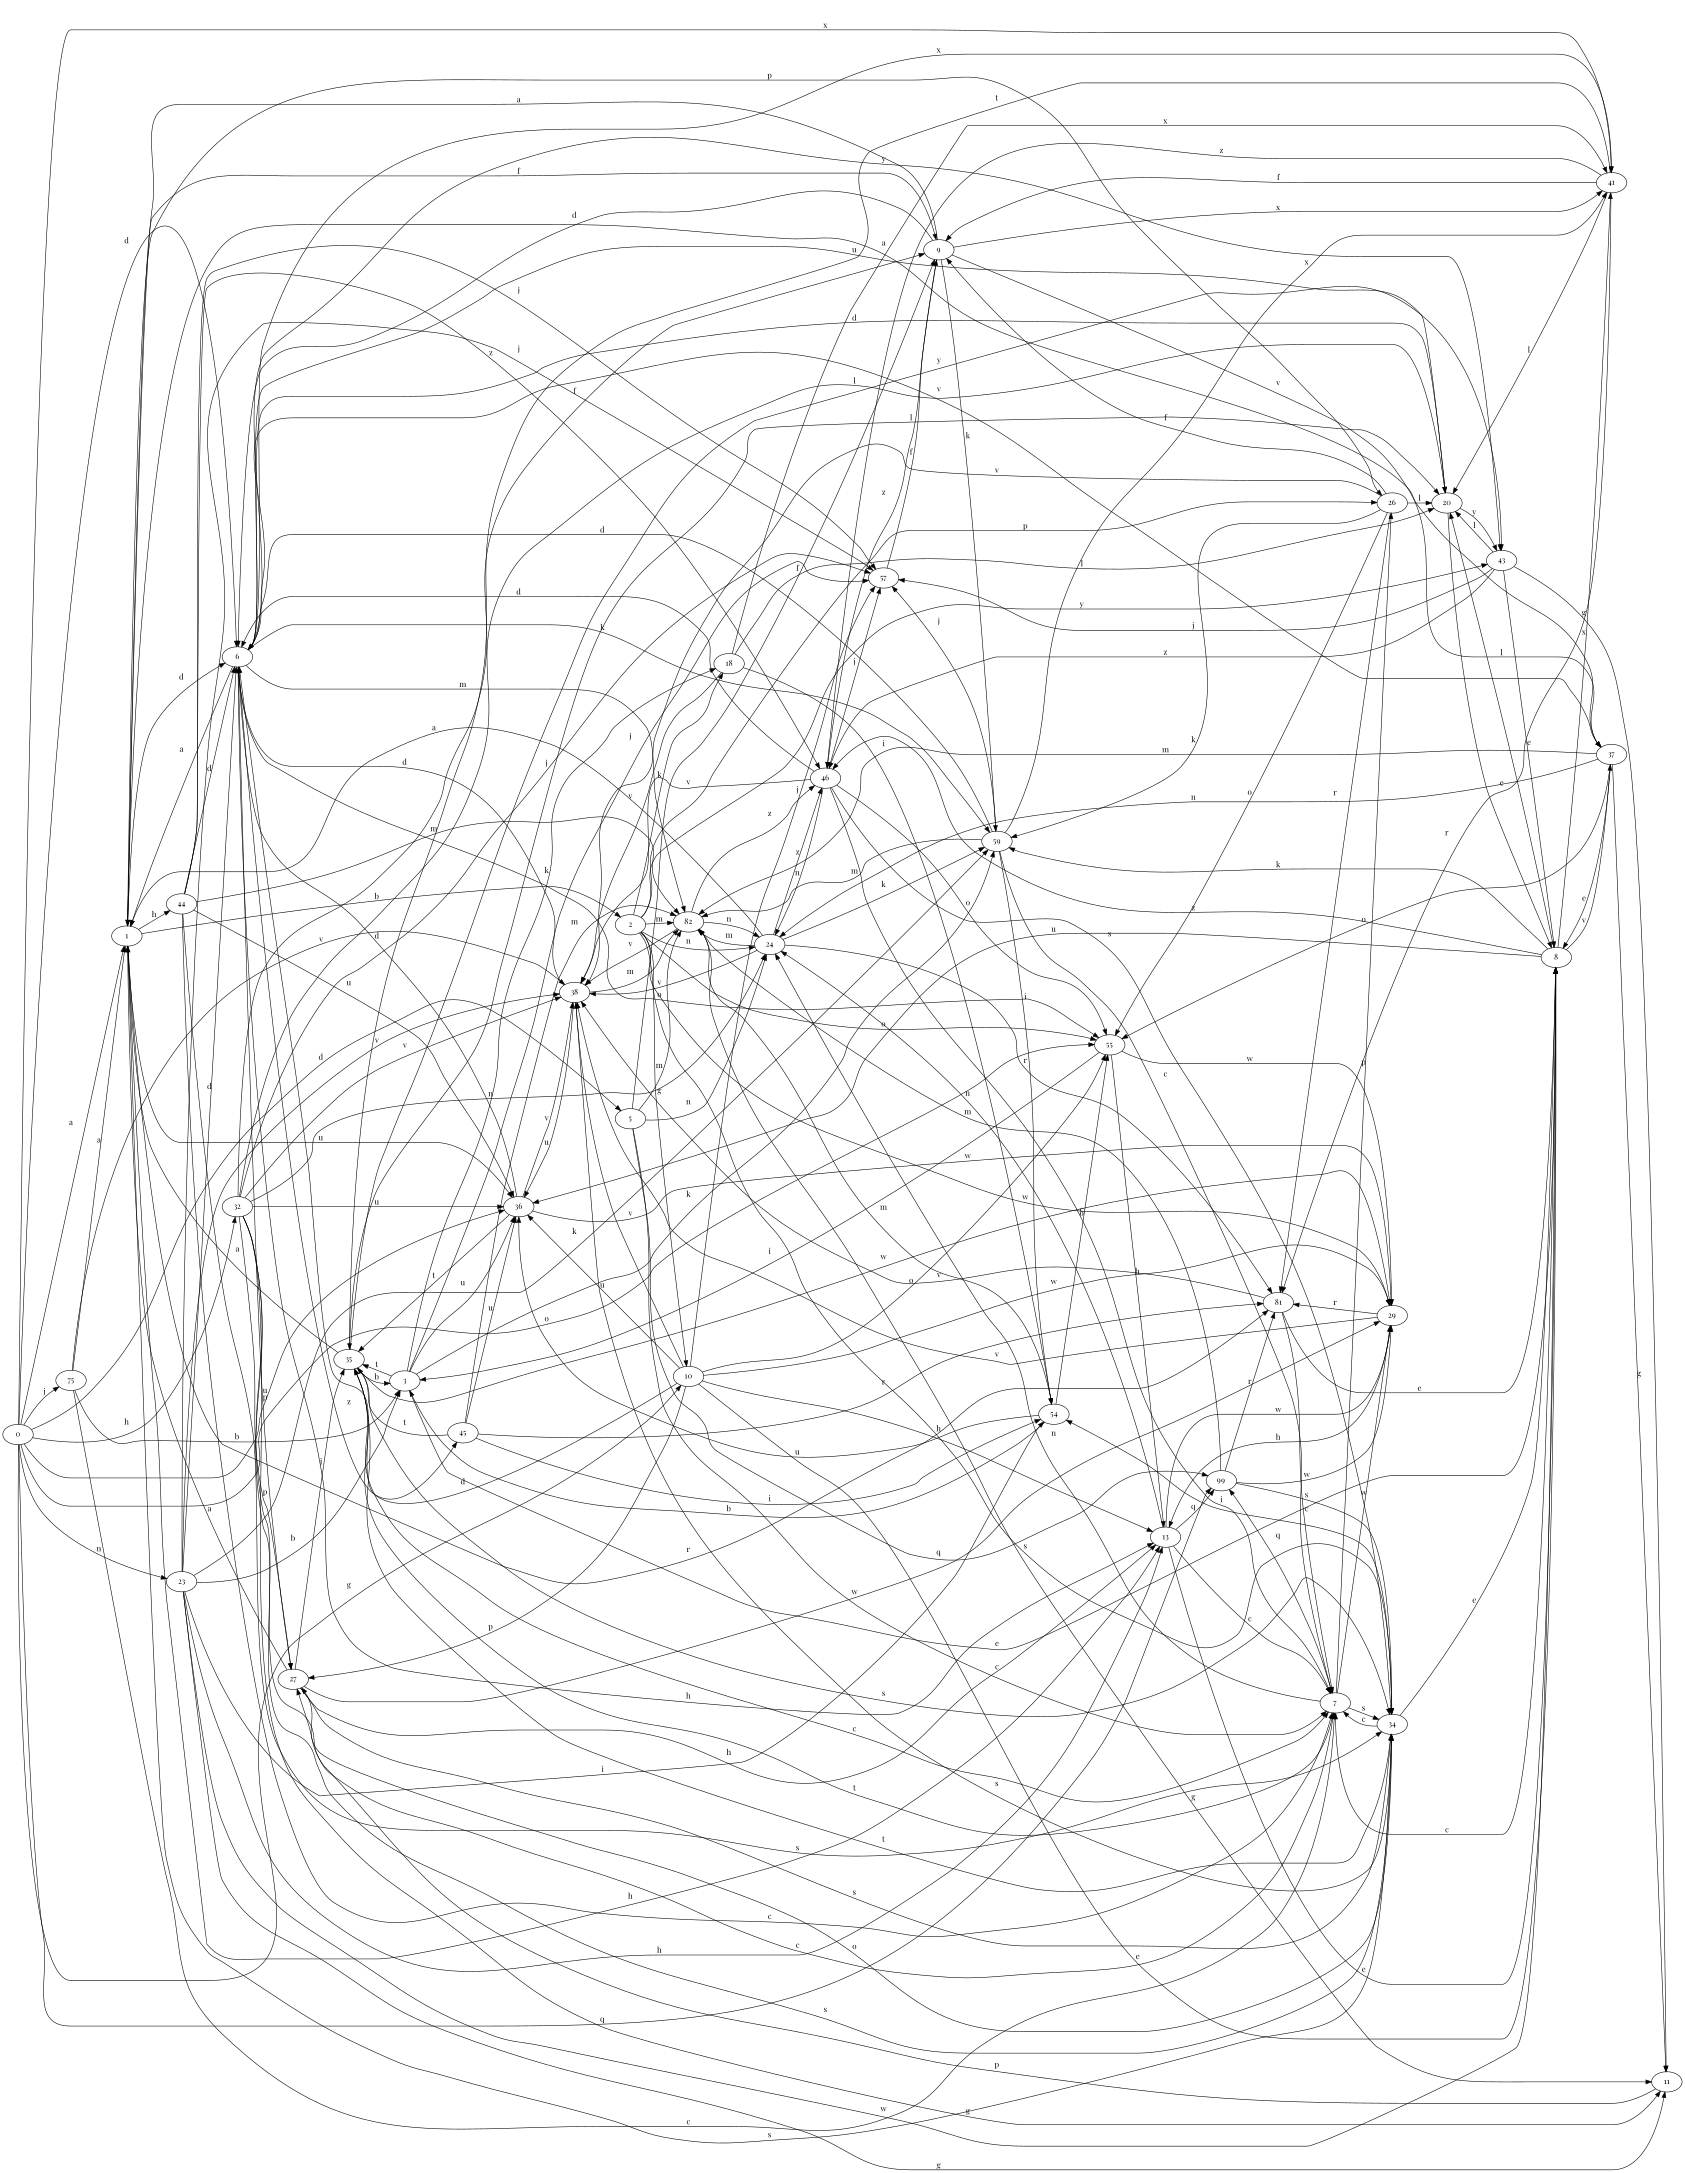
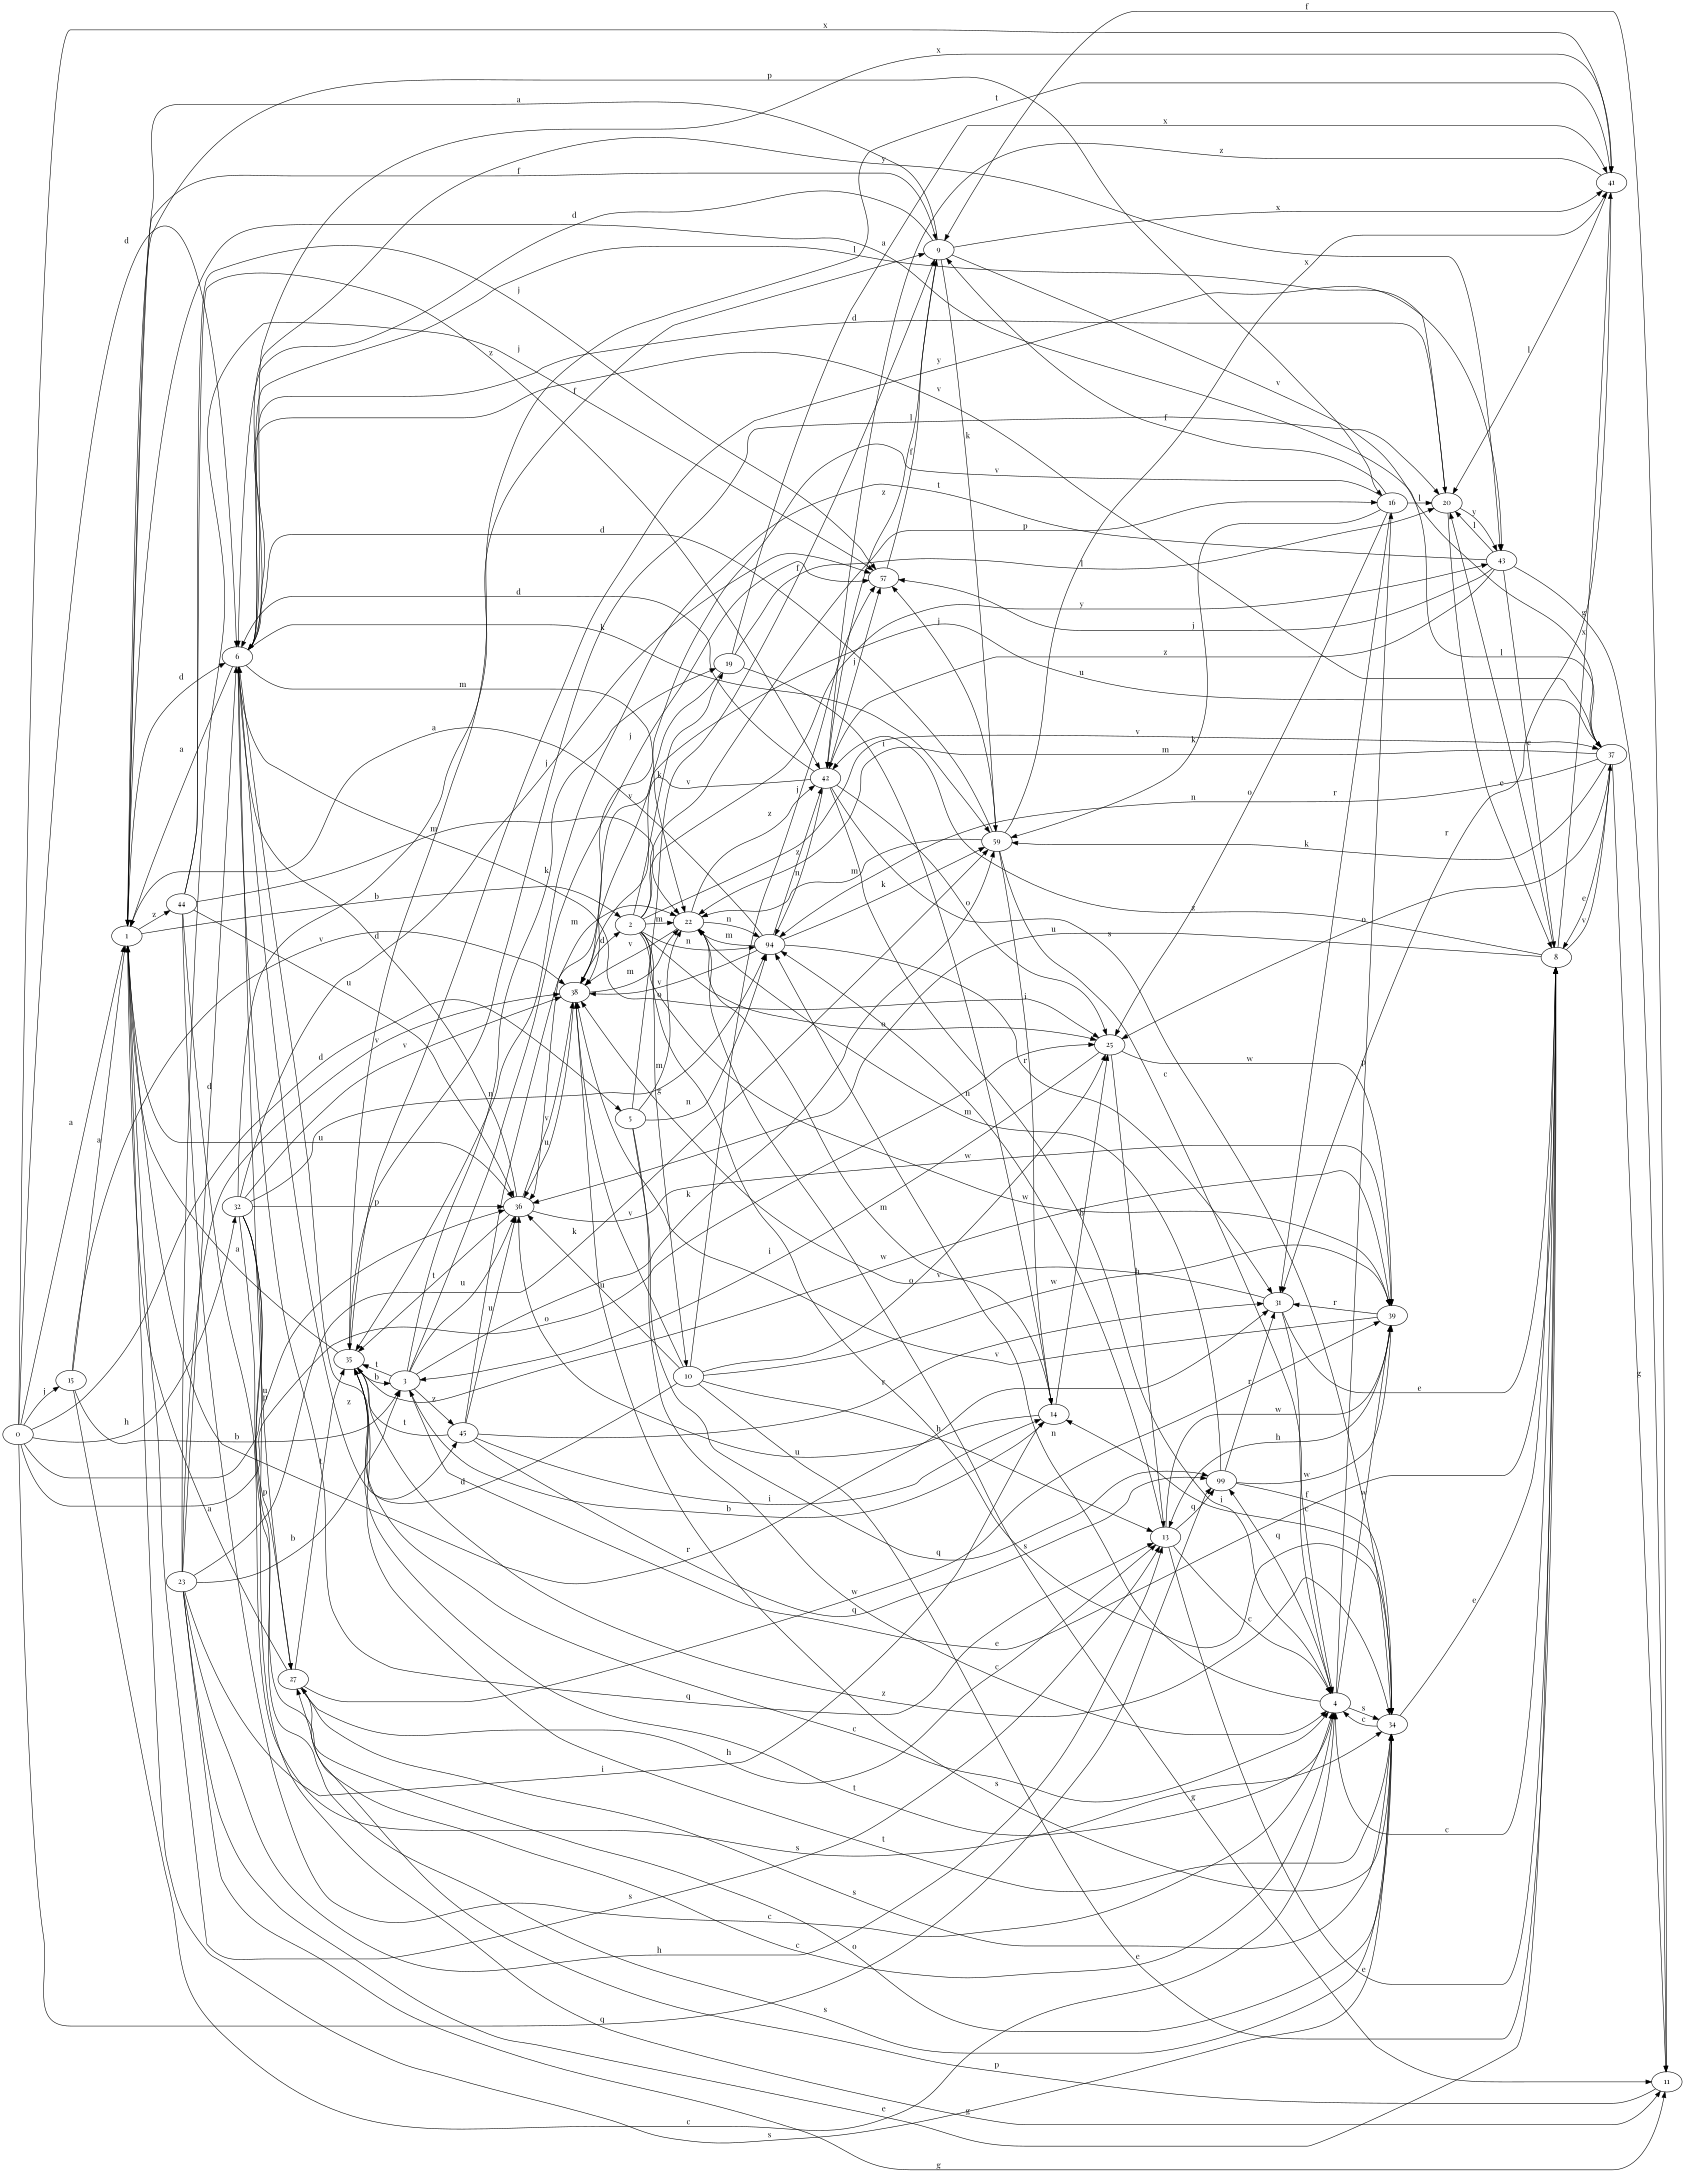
edge "41" -> "9": now "11" -> "9"
edge "6" -> "20": label "u" -> "l"
edge "32" -> "20": removed, label "l"
node "26": label "26" -> "16"
edge "43" -> "35": added, label "t"
edge "37" -> "36": added, label "u"
node "18": label "18" -> "19"
edge "2" -> "37": added, label "v"
edge "38" -> "6": now "38" -> "2"
edge "44" -> "6": removed, label "d"
node "46": label "46" -> "42"
edge "8" -> "59": now "37" -> "59"
edge "1" -> "44": label "h" -> "z"
node "82": label "82" -> "22"
node "24": label "24" -> "94"
node "55": label "55" -> "25"
edge "32" -> "36": label "u" -> "p"
node "81": label "81" -> "31"
node "29": label "29" -> "39"
node "75": label "75" -> "15"
edge "3" -> "45": added, label "z"
node "54": label "54" -> "14"
edge "27" -> "35": label "j" -> "t"
edge "99" -> "34": label "s" -> "f"
edge "0" -> "23": removed, label "n"
edge "10" -> "27": removed, label "p"
edge "45" -> "99": added, label "q"
edge "35" -> "34": label "s" -> "z"
edge "6" -> "13": label "h" -> "q"
node "7": label "7" -> "4"
edge "1" -> "13": label "h" -> "s"
edge "0" -> "10": removed, label "g"
edge "23" -> "8": label "w" -> "e"
